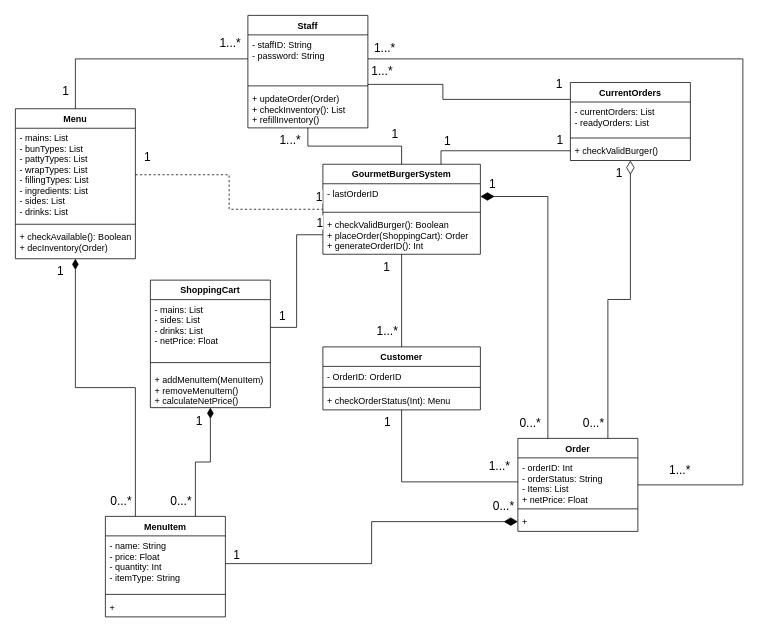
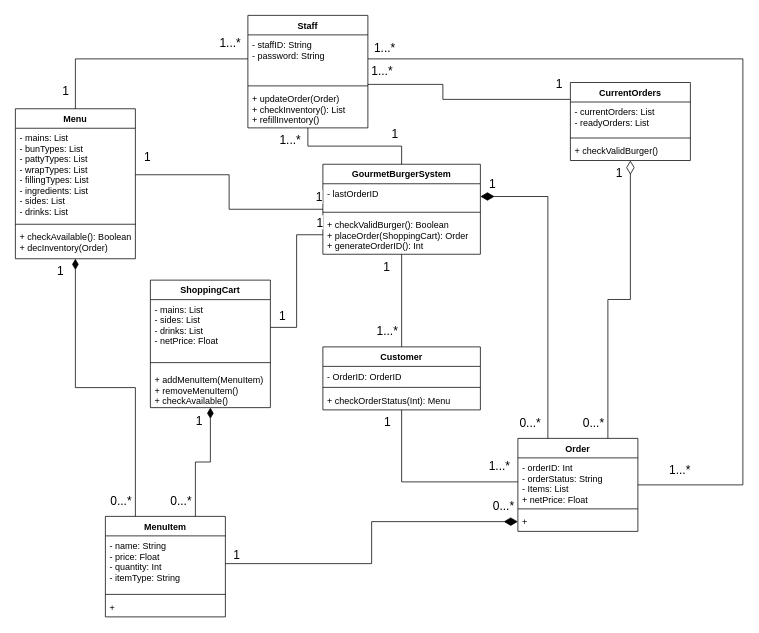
edge "+ checkValidBurger()" -- "GourmetBurgerSystem": removed, labels "1", "1"
edge "- mains: List - bunTypes: List - pattyTypes: List - wrapTypes: List - fillingTypes: List - ingredients: List - sides: List - drinks: List" -- "GourmetBurgerSystem": style dashed -> solid
node "+ addMenuItem(MenuItem) + removeMenuItem() + calculateNetPrice()": label "+ addMenuItem(MenuItem) + removeMenuItem() + calculateNetPrice()" -> "+ addMenuItem(MenuItem) + removeMenuItem() + checkAvailable()"
